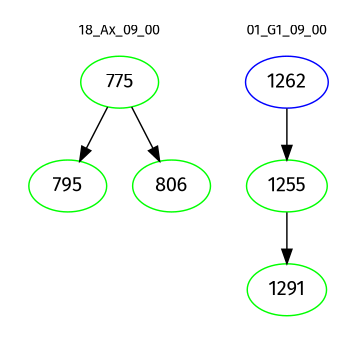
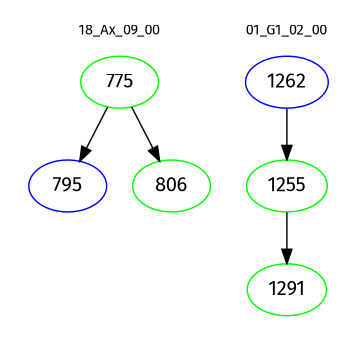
cluster "01_G1_09_00": label "01_G1_09_00" -> "01_G1_02_00"
node "795": color green -> blue
